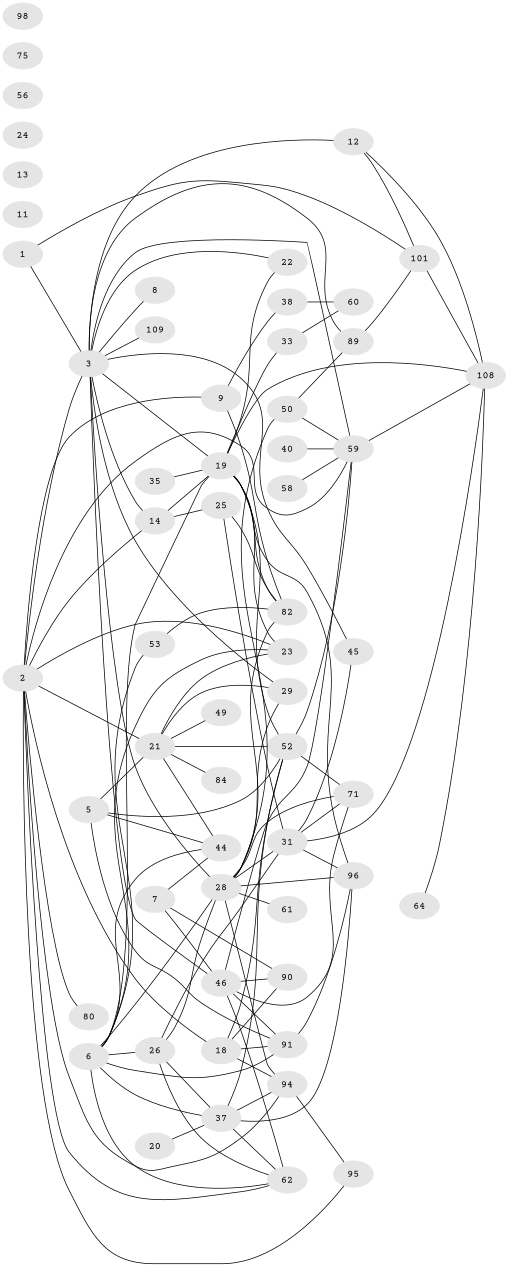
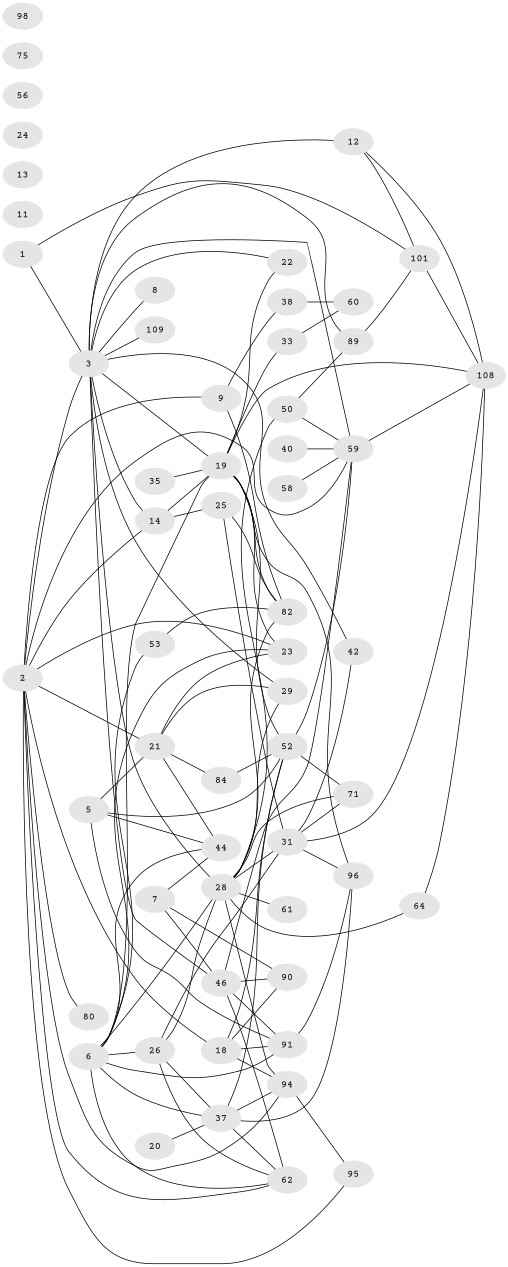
node "45": label "45" -> "42"
node "49": removed
edge "21" -- "52": now "84" -- "52"
edge "96" -- "28": now "64" -- "28"
edge "71" -- "46": removed
